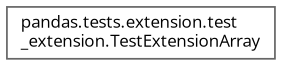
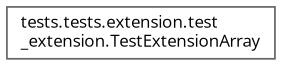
node "pandas.tests.extension.test _extension.TestExtensionArray": label "pandas.tests.extension.test _extension.TestExtensionArray" -> "tests.tests.extension.test _extension.TestExtensionArray"
